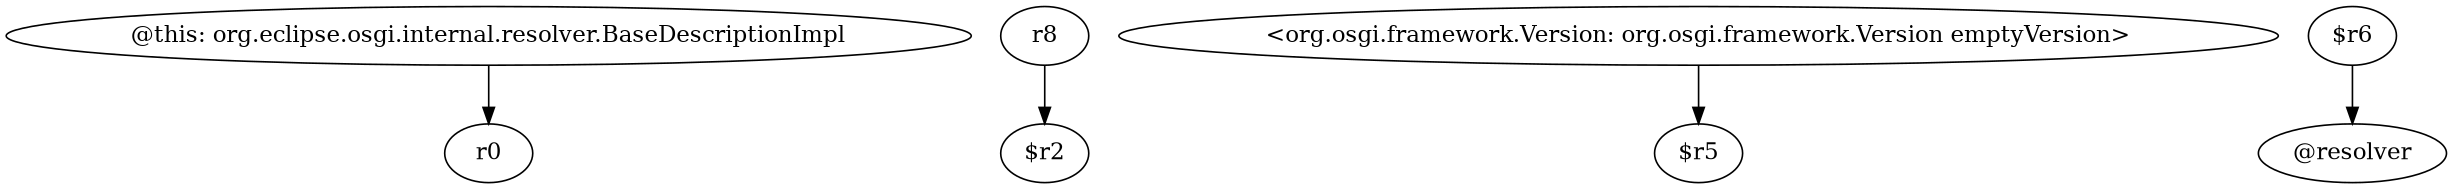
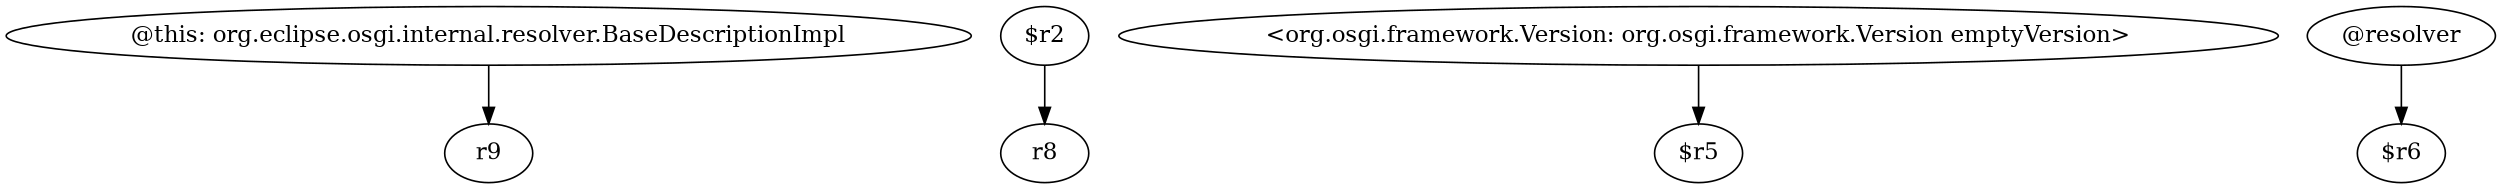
edge "r8" -> "$r2": reversed
edge "$r6" -> "@resolver": reversed
node "r0": label "r0" -> "r9"
